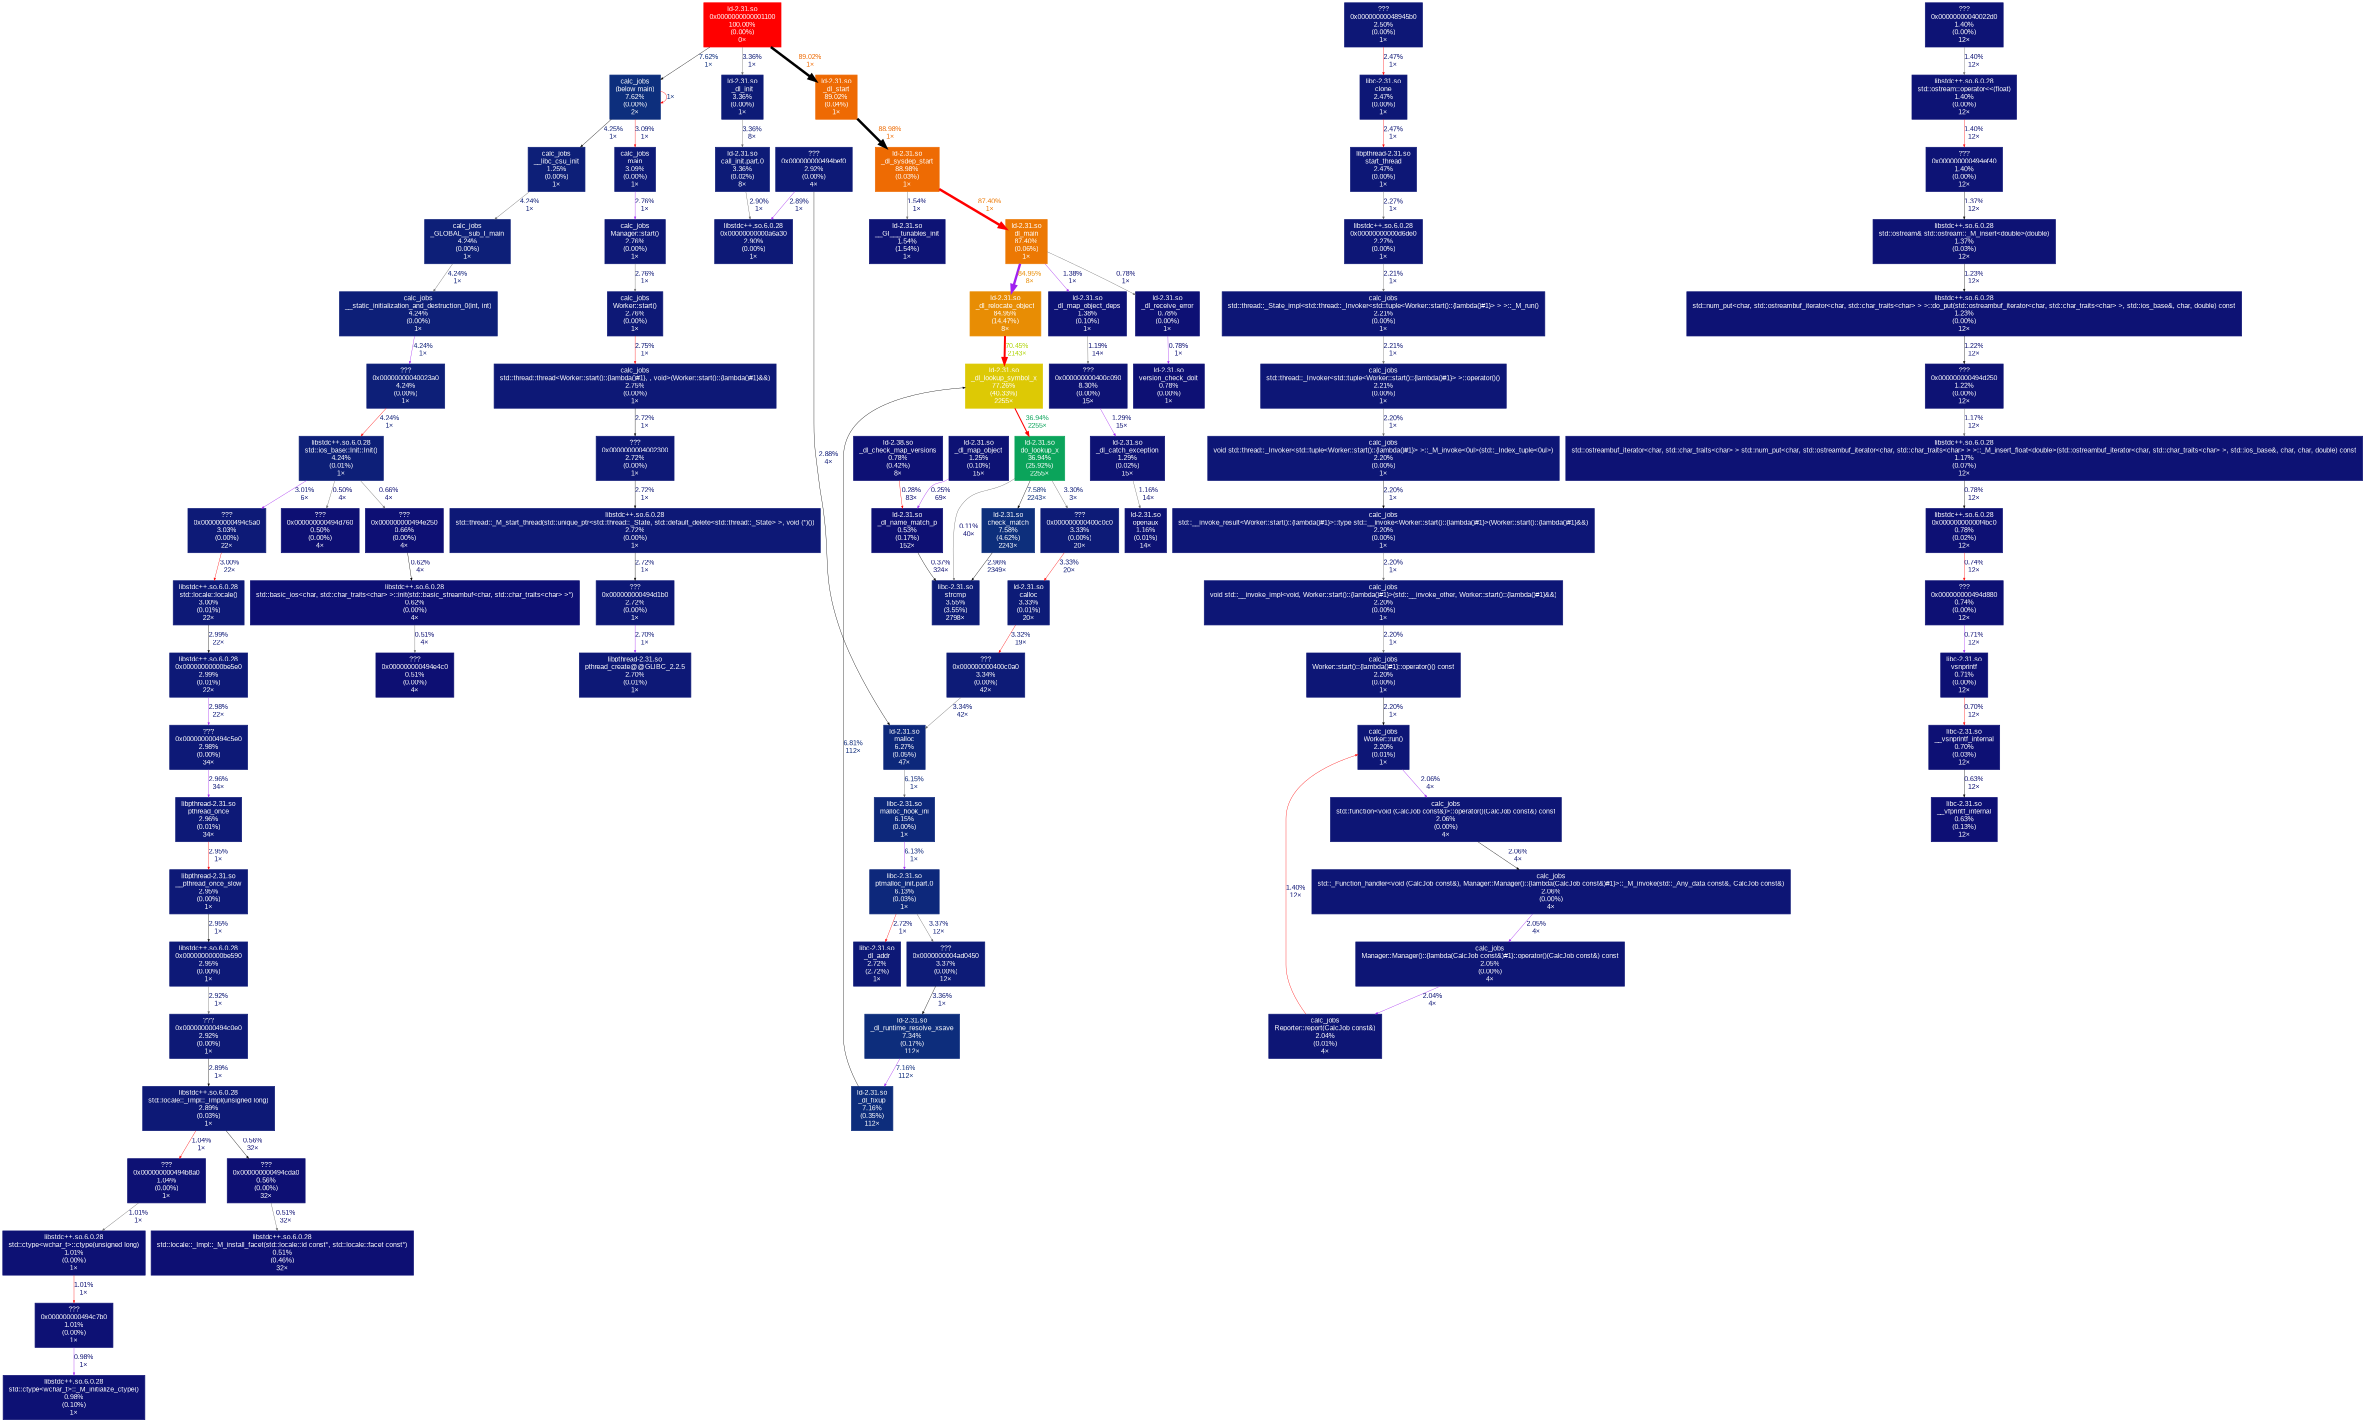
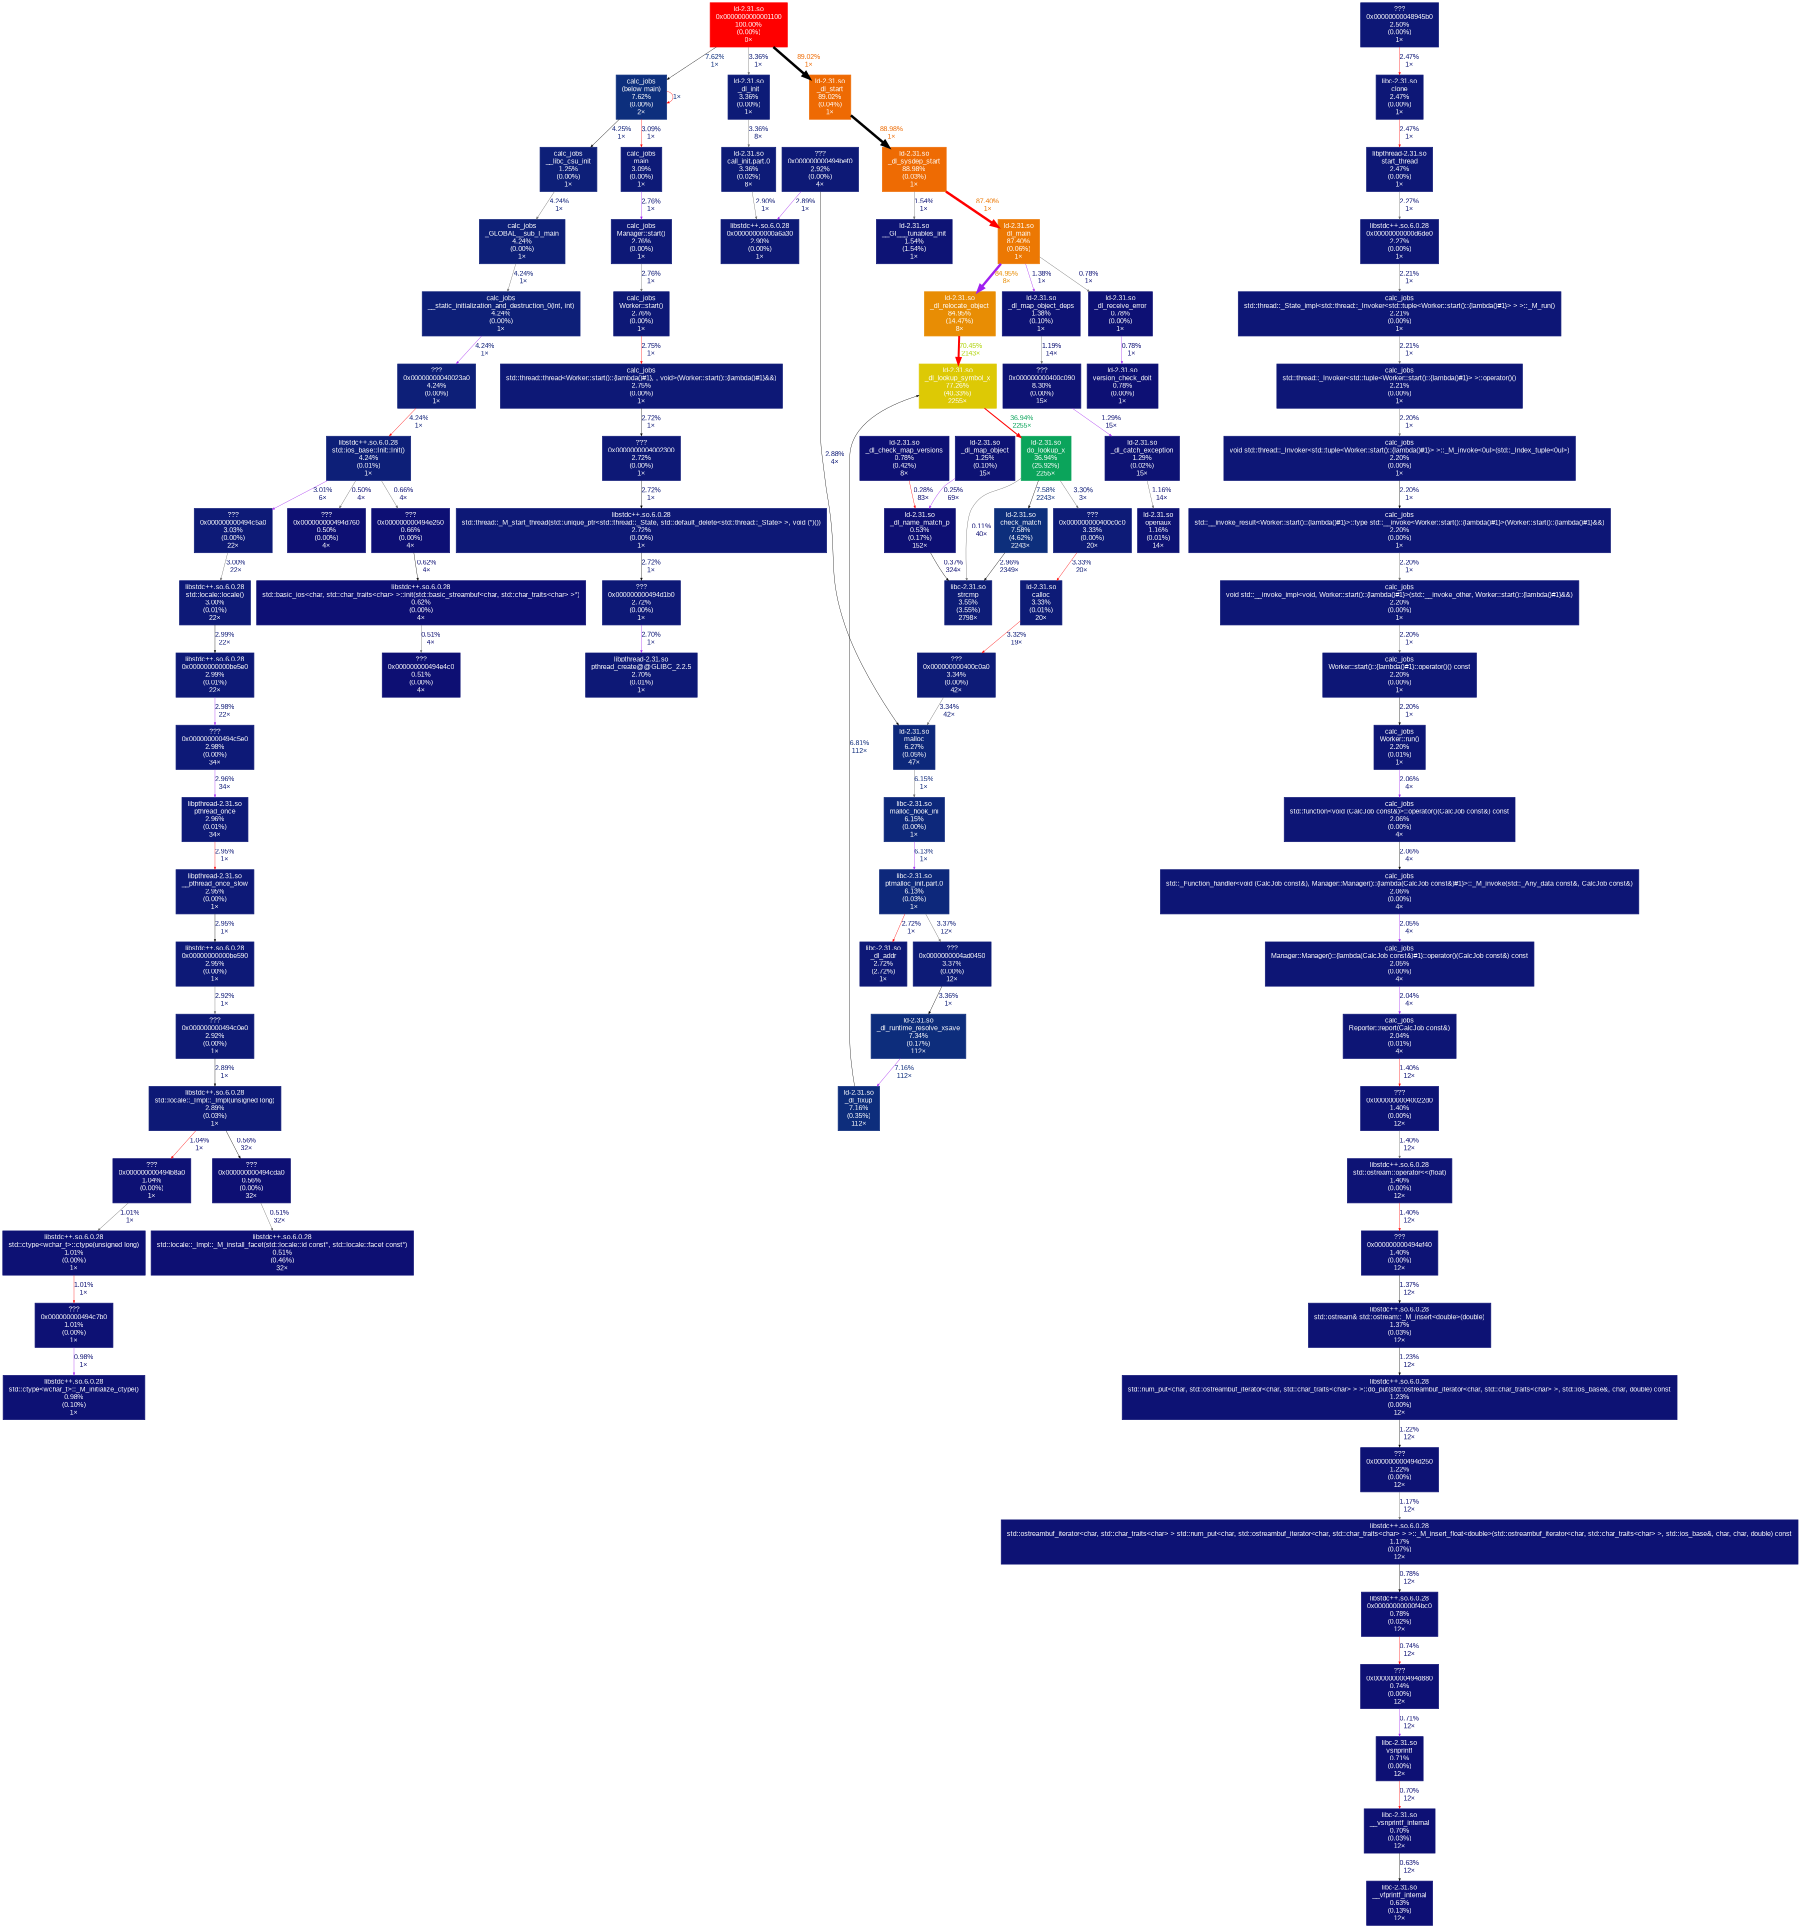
node "ld-2.38.so _dl_check_map_versions 0.78% (0.42%) 8×": label "ld-2.38.so _dl_check_map_versions 0.78% (0.42%) 8×" -> "ld-2.31.so _dl_check_map_versions 0.78% (0.42%) 8×"
edge "??? 0x000000000494c5a0 3.03% (0.00%) 22×" -> "libstdc++.so.6.0.28 std::locale::locale() 3.00% (0.01%) 22×": color red -> gray40
edge "calc_jobs Reporter::report(CalcJob const&) 2.04% (0.01%) 4×" -> "calc_jobs Worker::run() 2.20% (0.01%) 1×": now "calc_jobs Reporter::report(CalcJob const&) 2.04% (0.01%) 4×" -> "??? 0x00000000040022d0 1.40% (0.00%) 12×"
